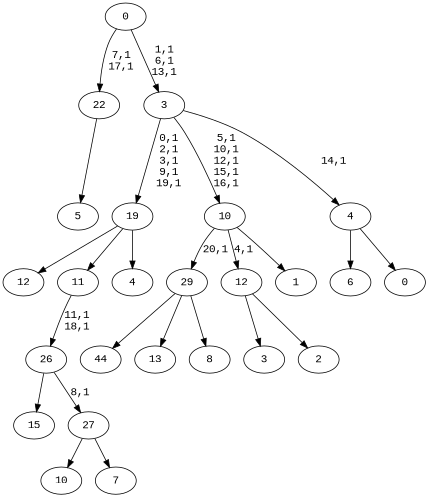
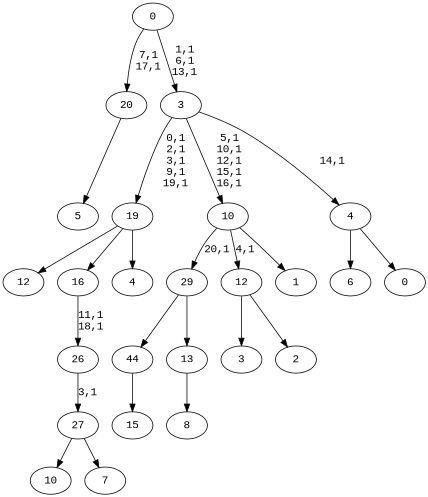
node "22": label "22" -> "20"
node "11": label "11" -> "16"
edge "29" -> "8": now "13" -> "8"
edge "26" -> "15": now "44" -> "15"
edge "26" -> "27": label "8,1" -> "3,1"
